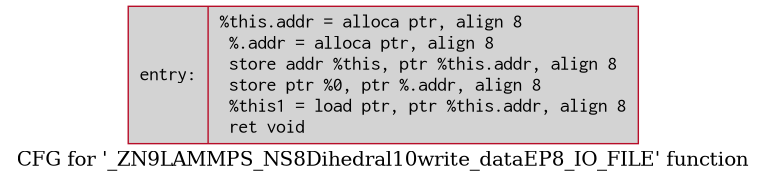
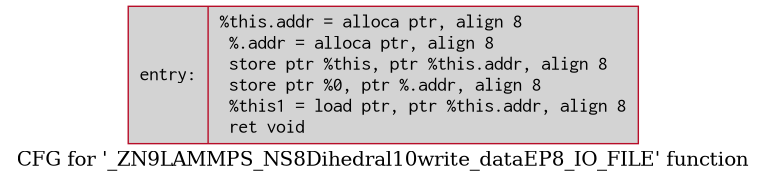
node "entry:": text "store addr %this, ptr %this.addr, align 8" -> "store ptr %this, ptr %this.addr, align 8"
